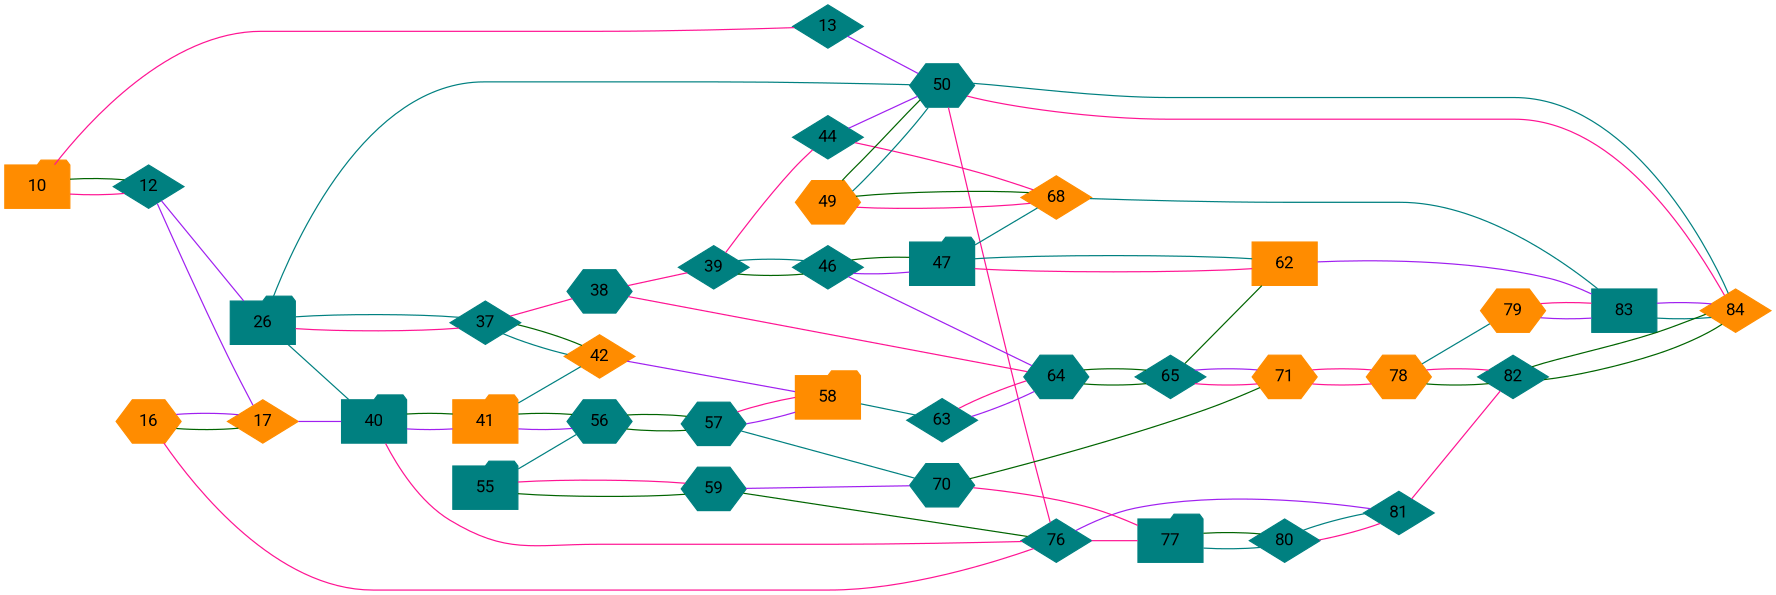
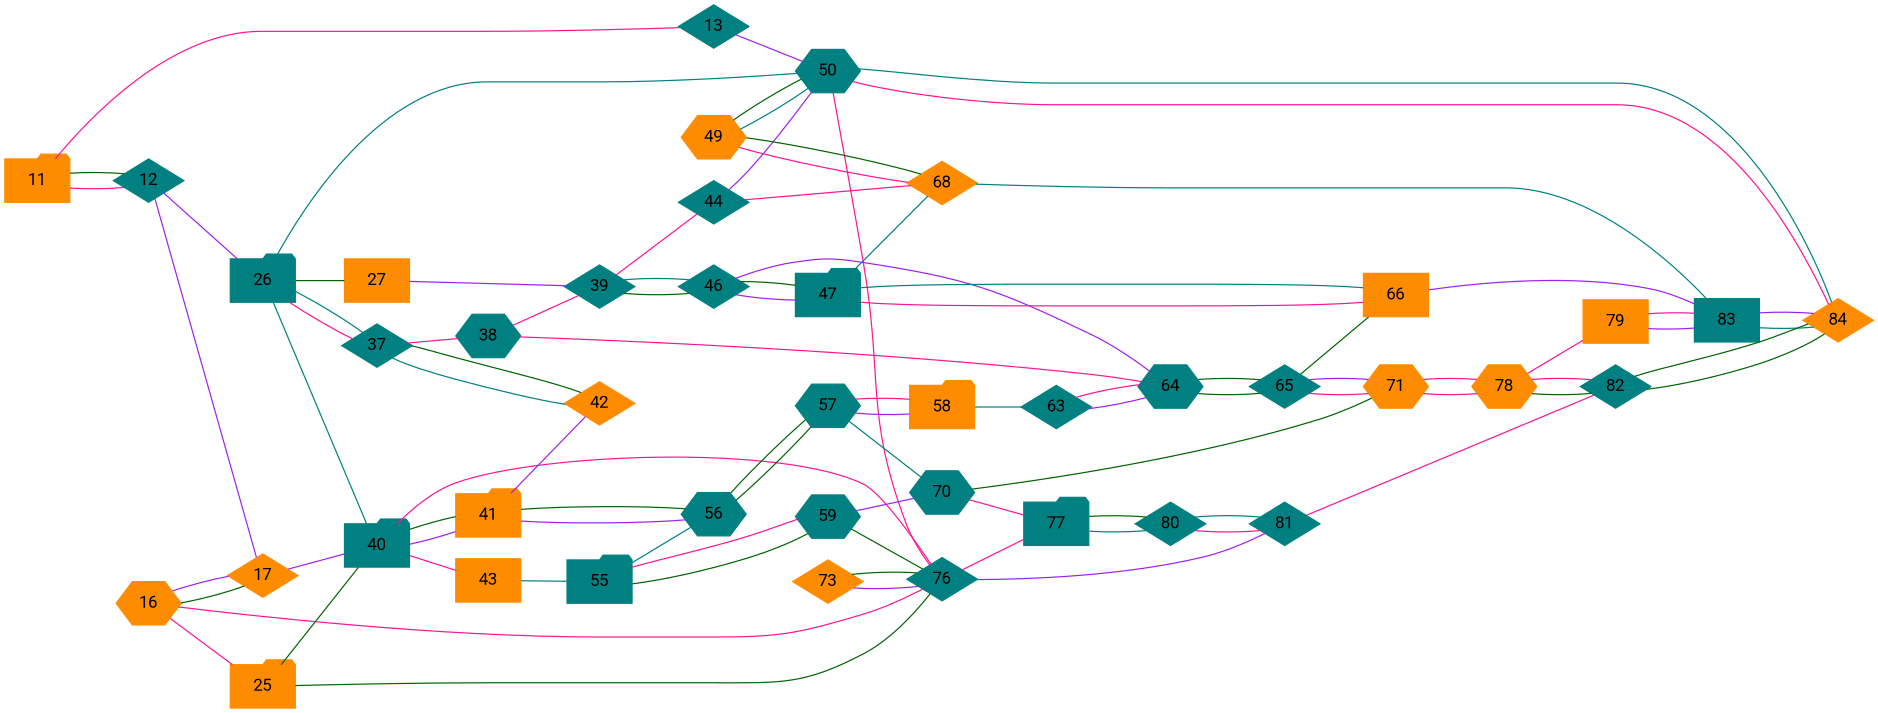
node "10": label "10" -> "11"
node "62": label "62" -> "66"
node "27": added
node "79": shape hexagon -> box
edge "79" -- "78": color teal -> deeppink
edge "42" -- "58": removed
edge "42" -- "41": color teal -> purple
node "43": added
node "73": added
node "25": added
